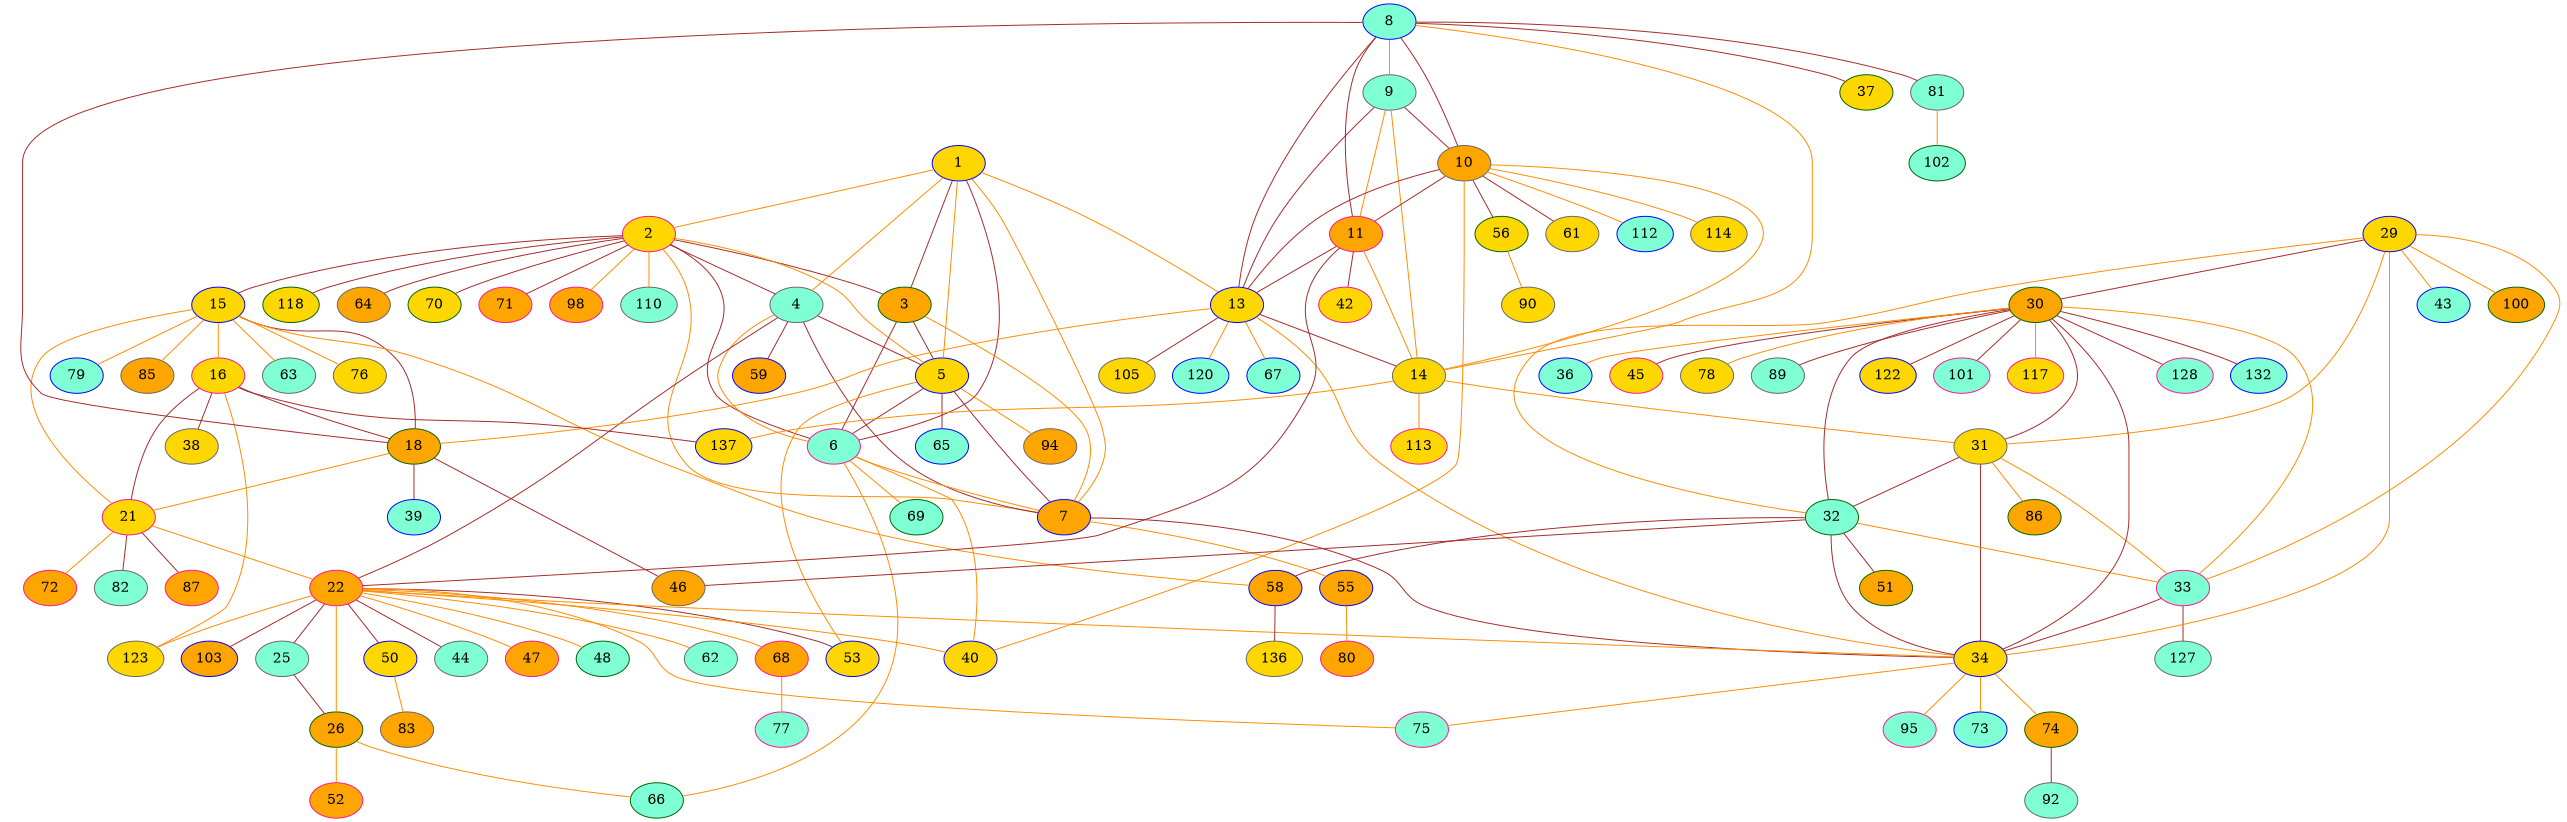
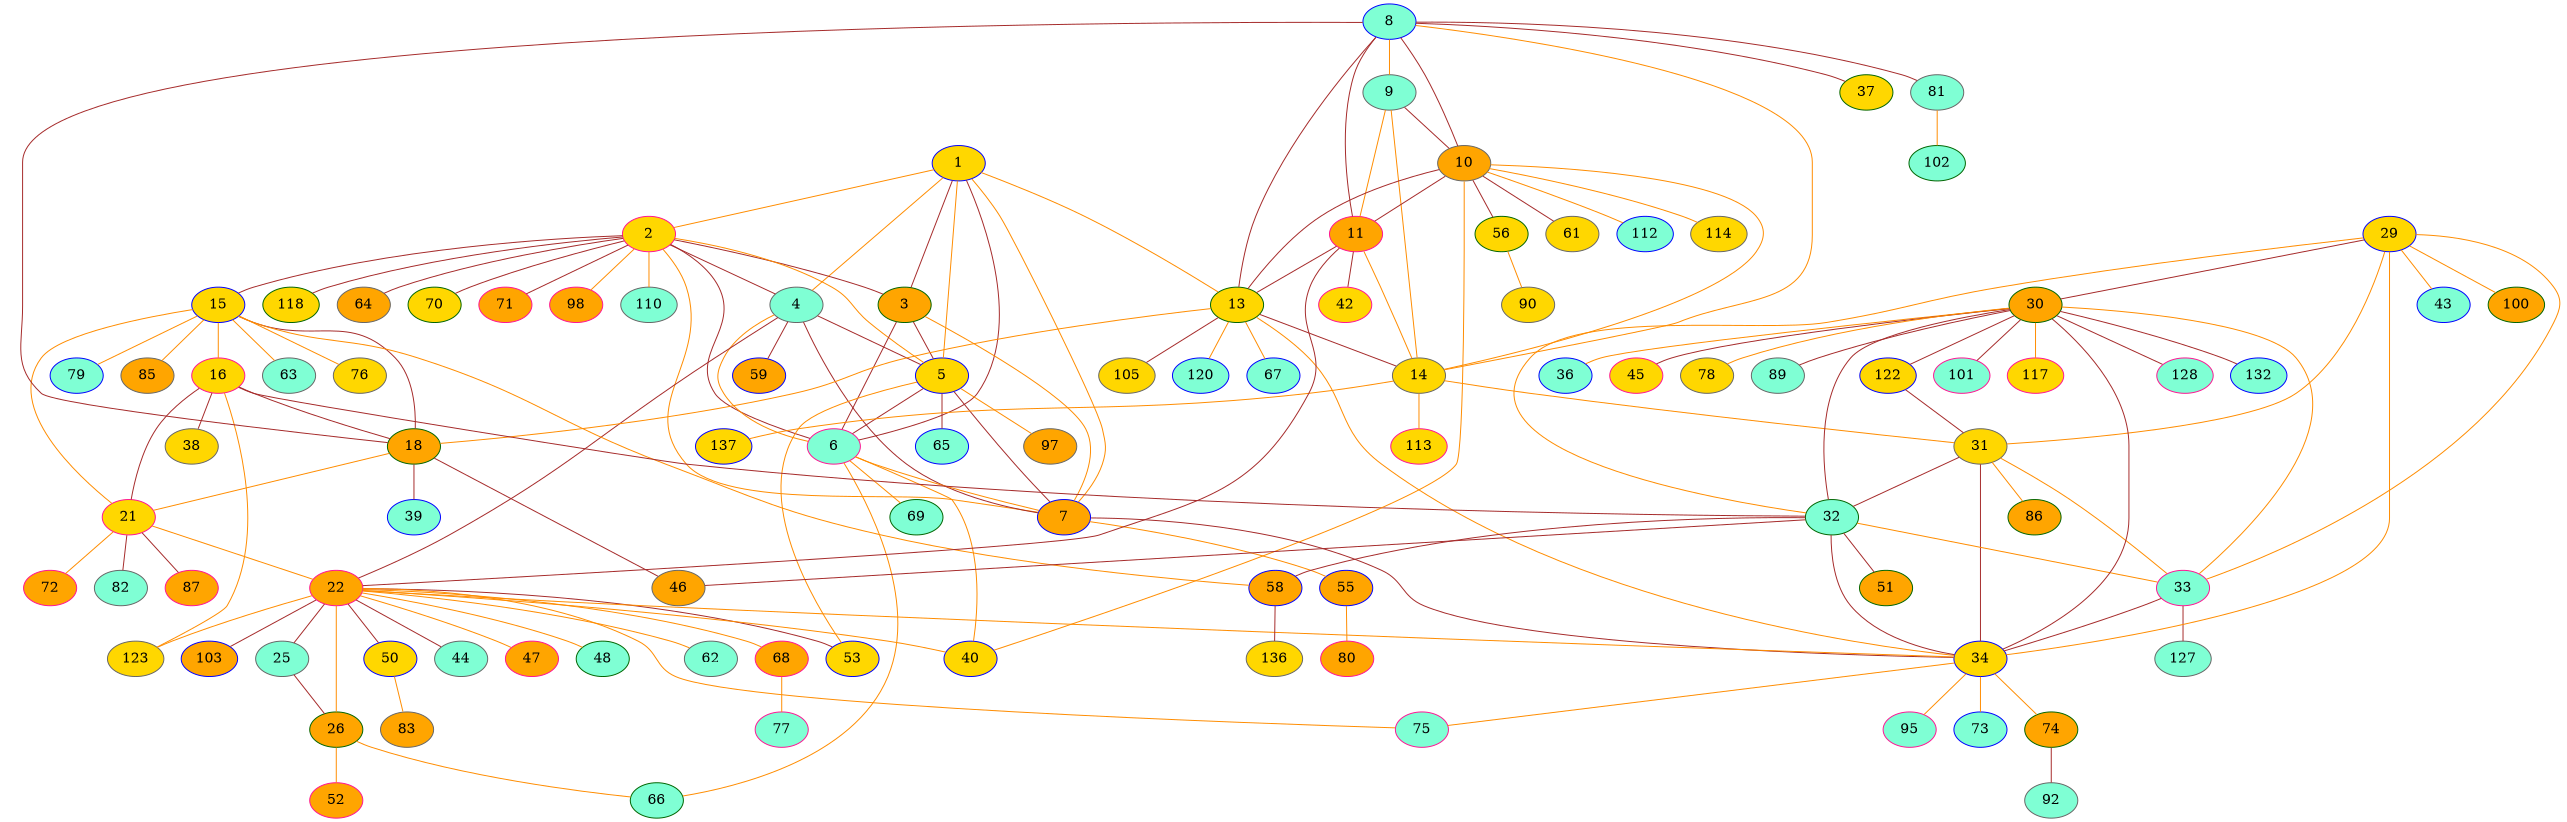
edge "9" -- "13": removed
node "13": color blue -> darkgreen
edge "30" -- "31": now "122" -- "31"
edge "16" -- "137": now "16" -- "32"
node "94": label "94" -> "97"
